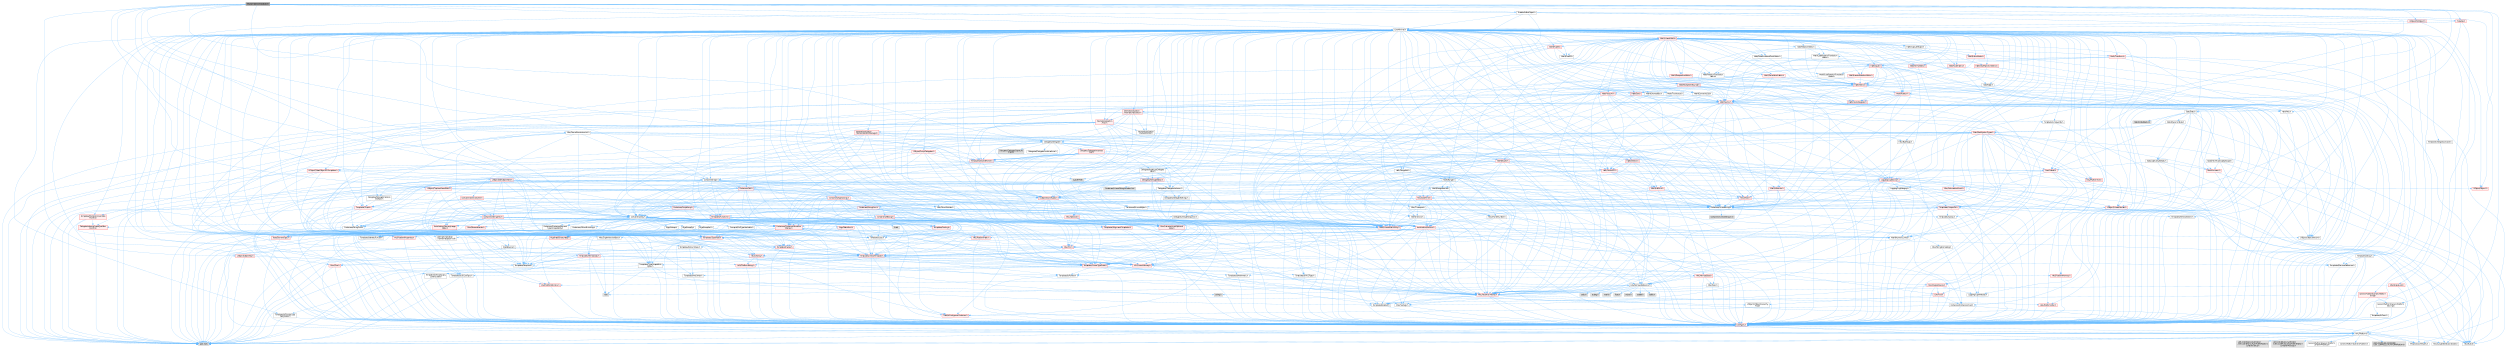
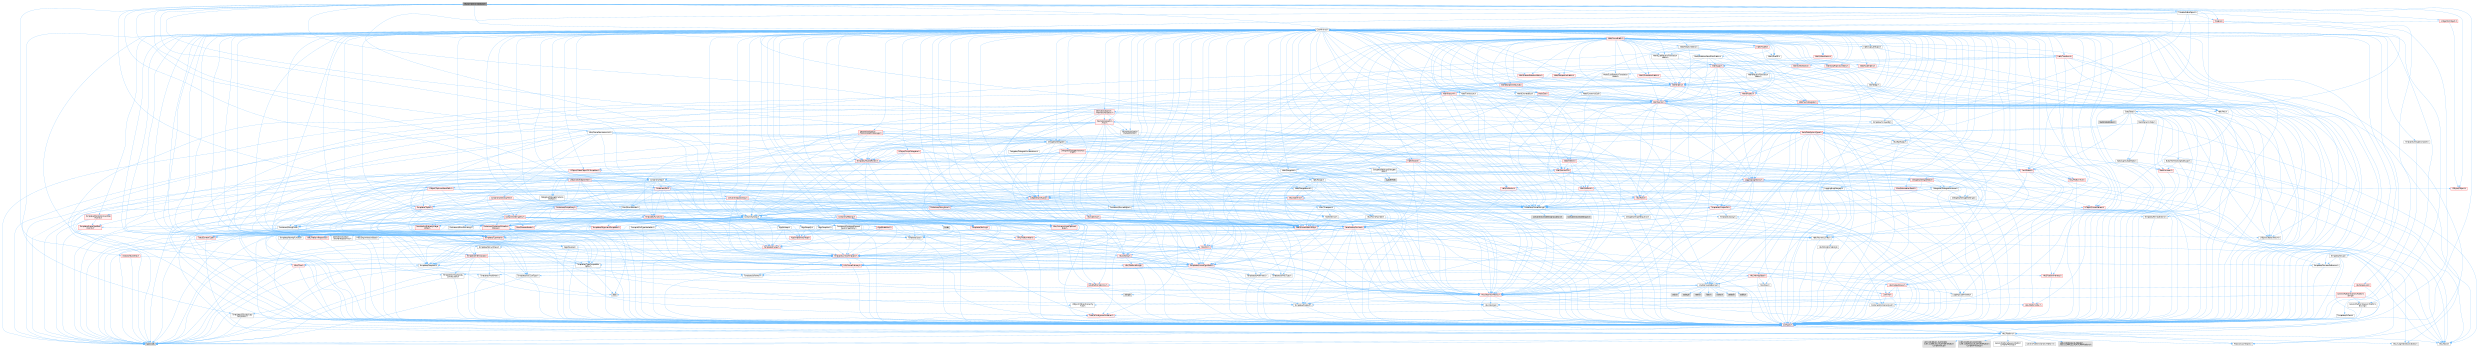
node "Delegates/DelegateSignature Impl.inl": removed
edge "Delegates/DelegateBase.h" -> "Containers/UnrealStringIncludes.h.inl": now "Containers/UnrealString.h" -> "Containers/UnrealStringIncludes.h.inl"
node "DelegateInstance/LosesQualifiers FromTo.h": label "DelegateInstance/LosesQualifiers FromTo.h" -> "Templates/LosesQualifiers FromTo.h"
